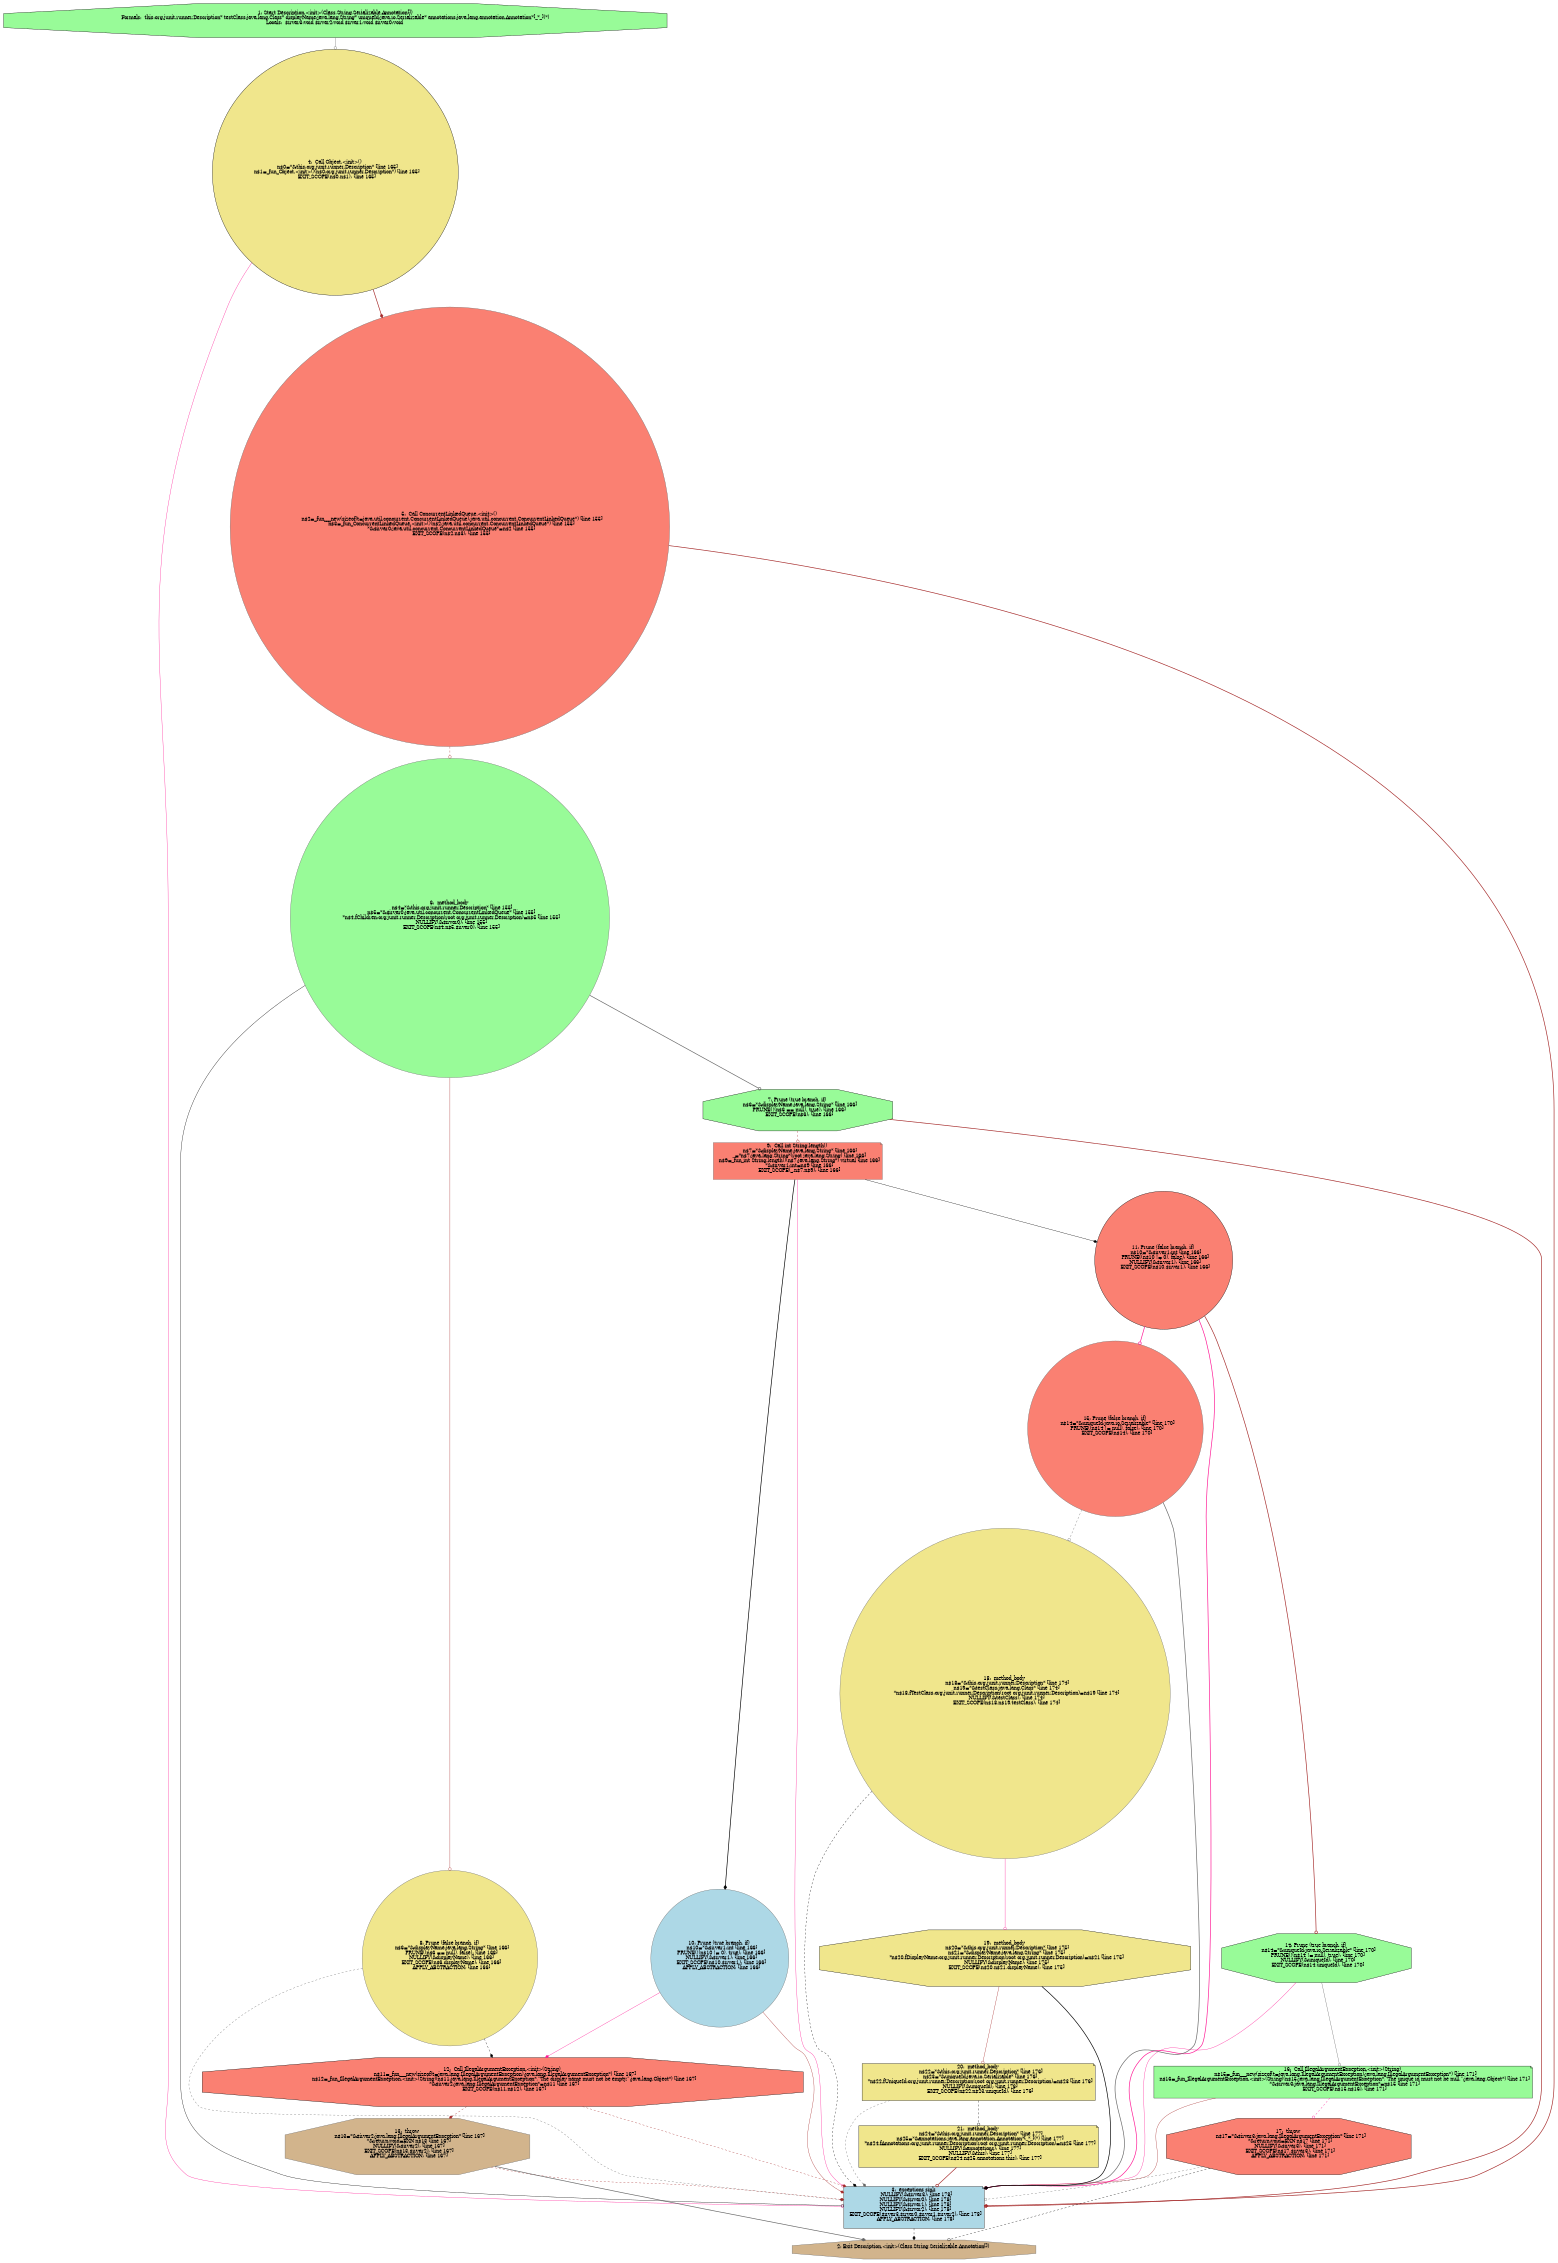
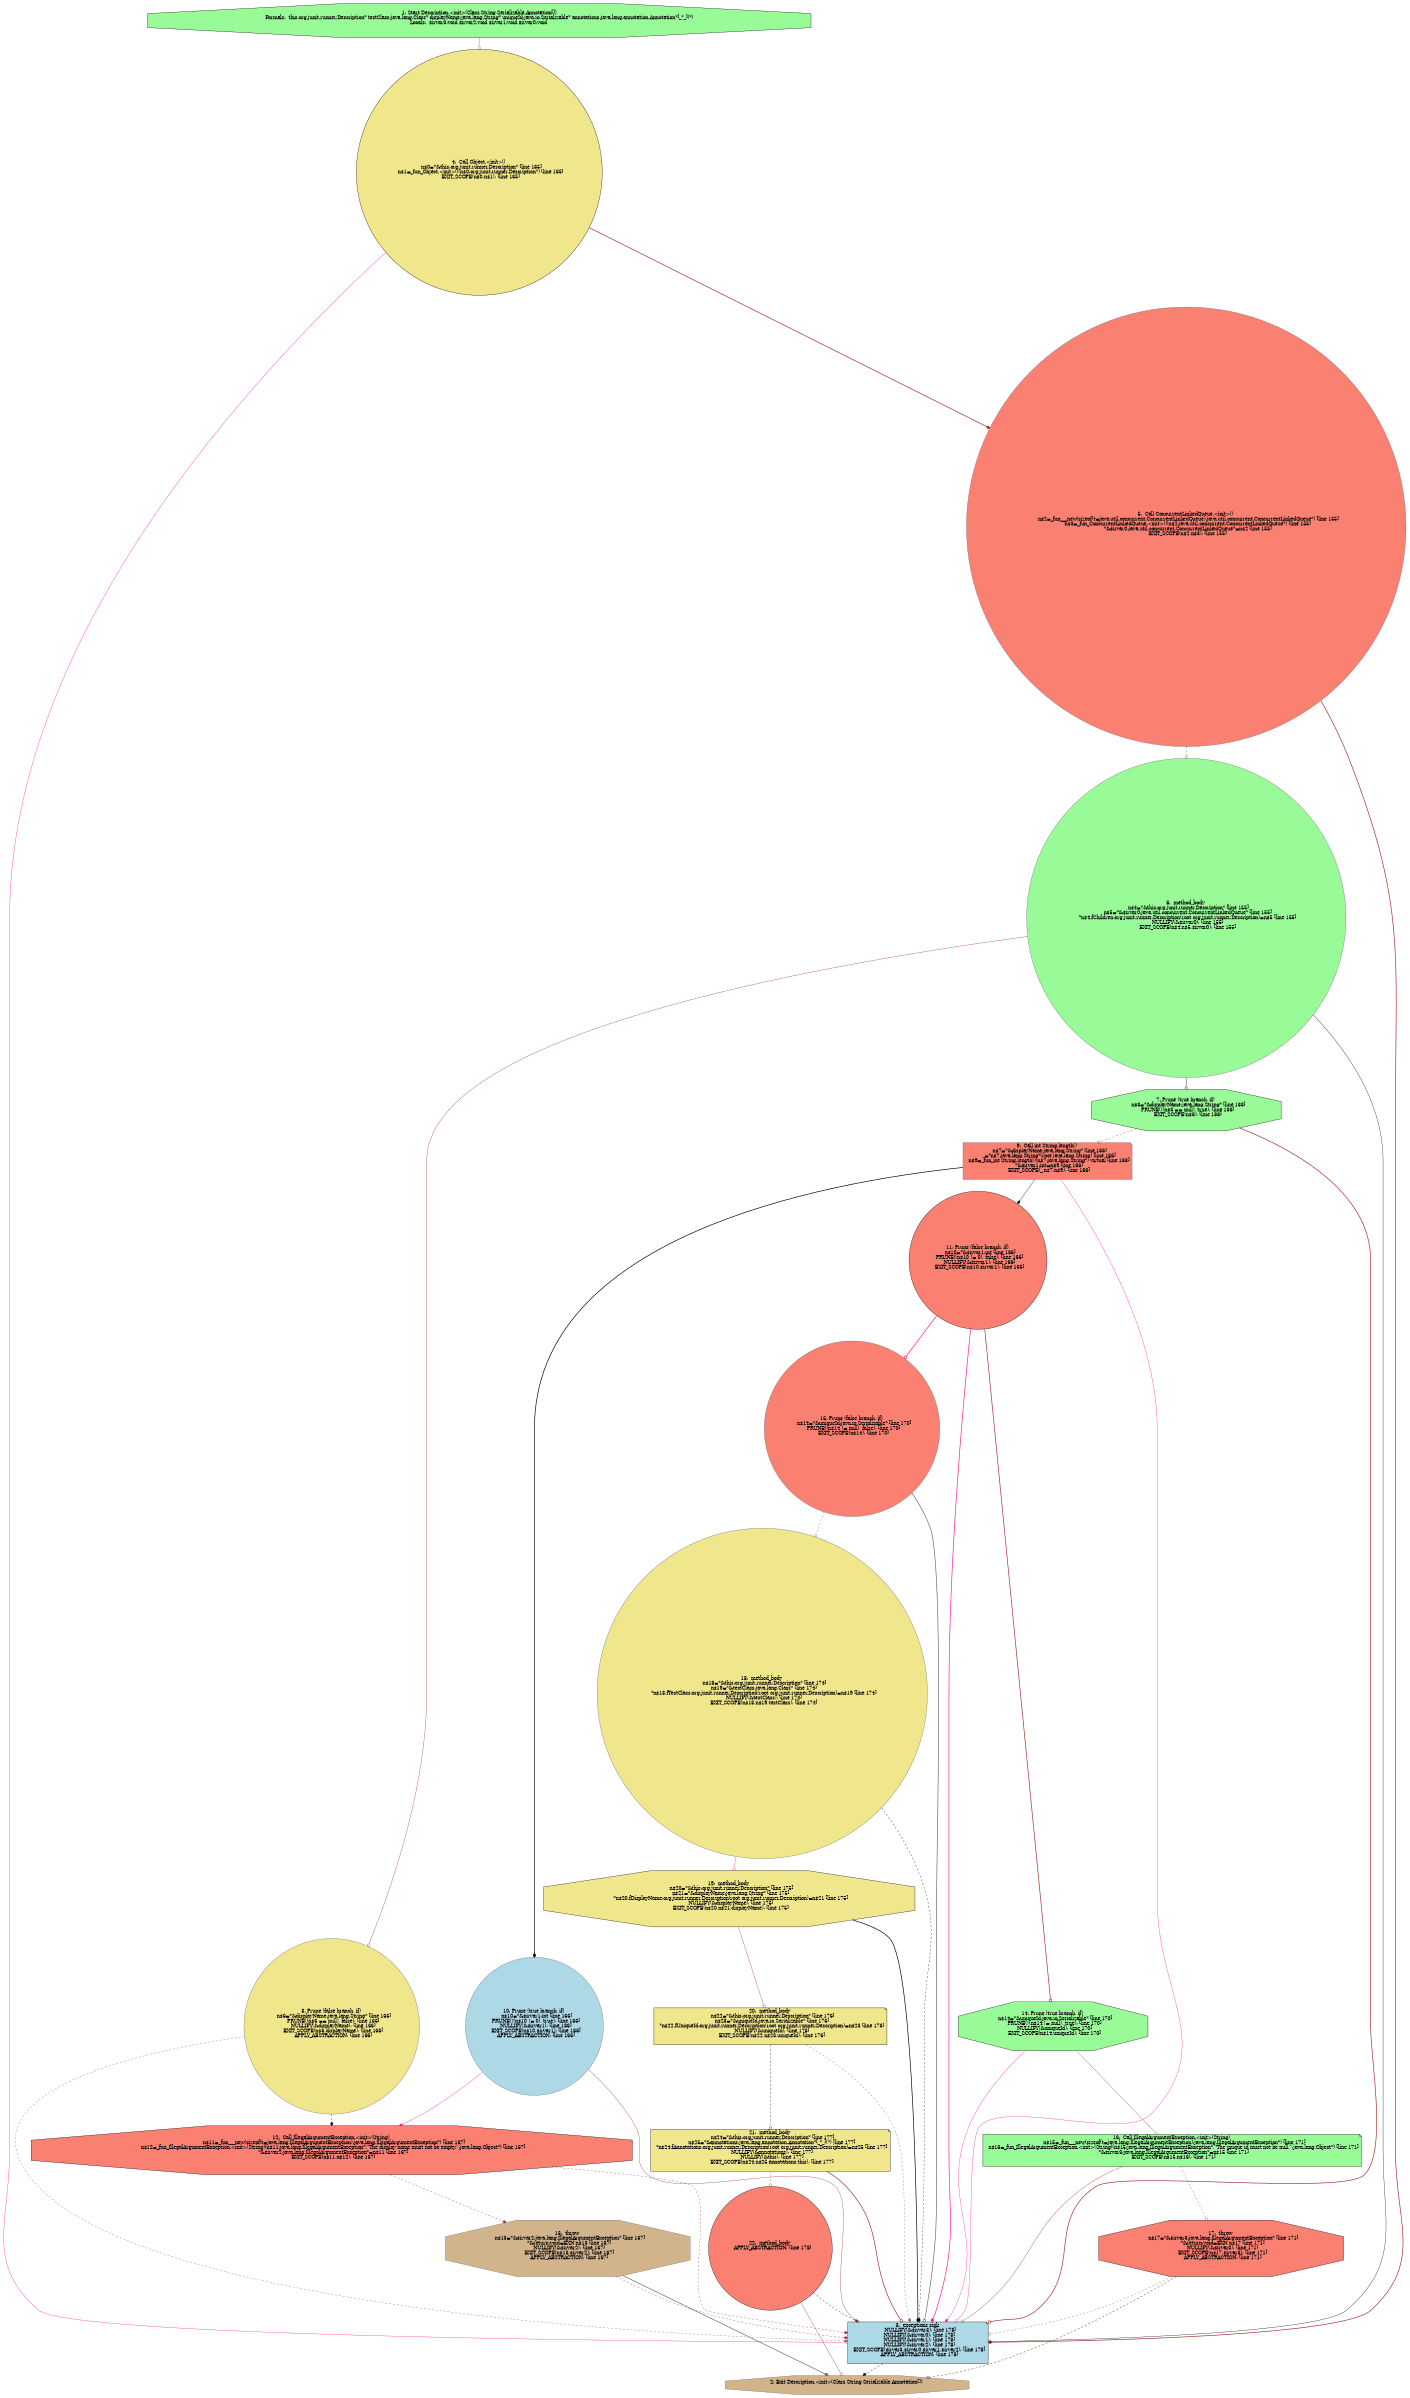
node "22:  method_body APPLY_ABSTRACTION; [line 178]": added
